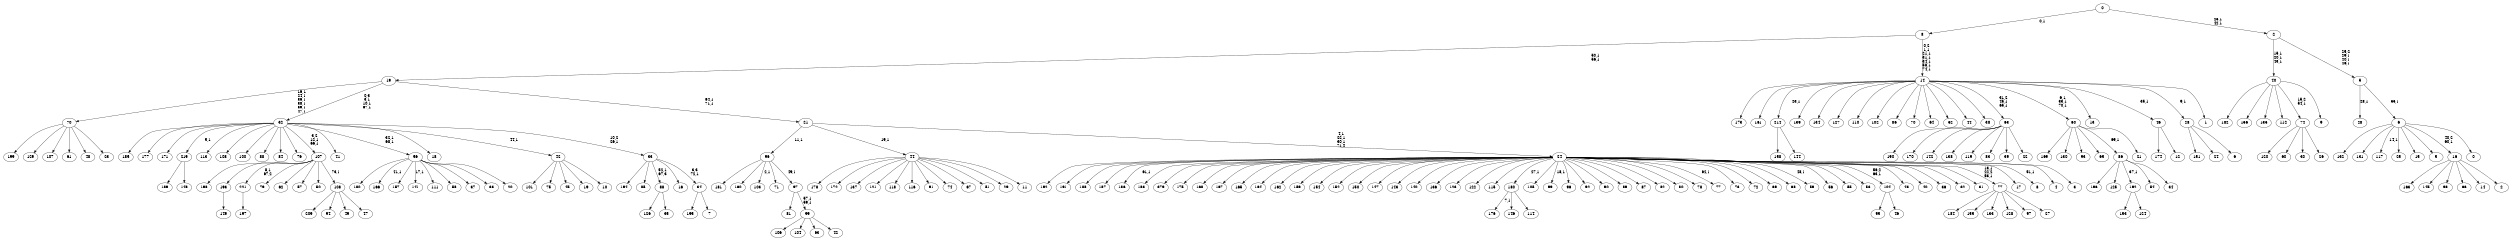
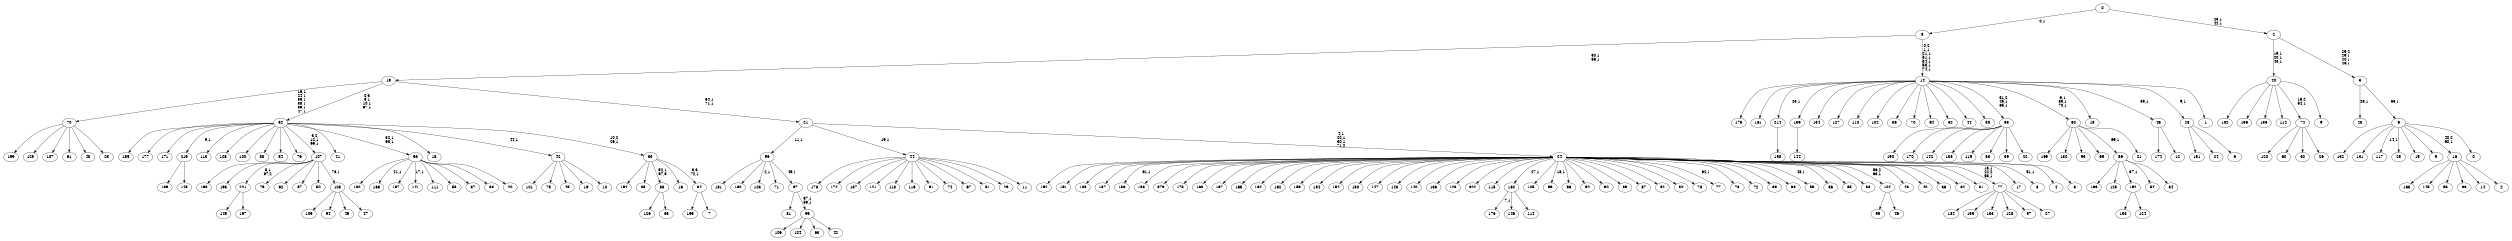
edge "214" -> "144": now "139" -> "144"
node "122": label "122" -> "322"
edge "193" -> "149": now "221" -> "149"
node "209": label "209" -> "109"
